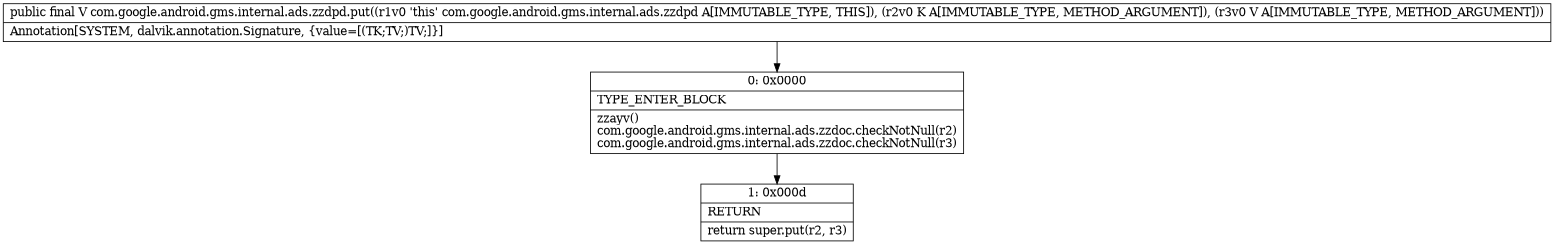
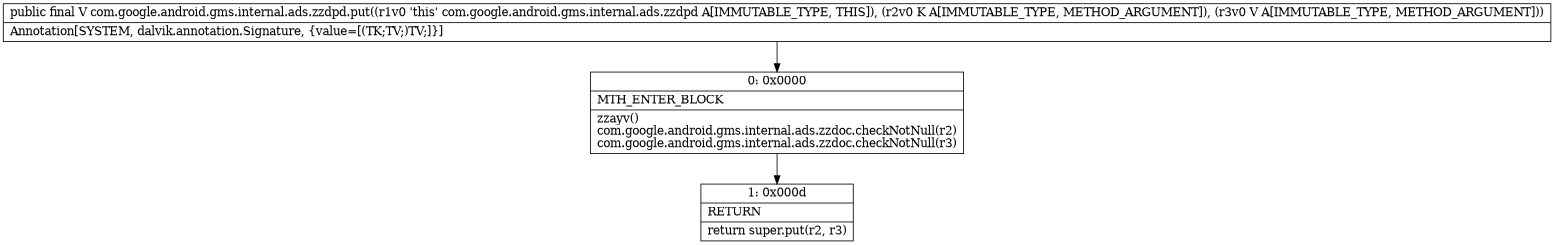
node "0: 0x0000": text "TYPE_ENTER_BLOCK" -> "MTH_ENTER_BLOCK"
